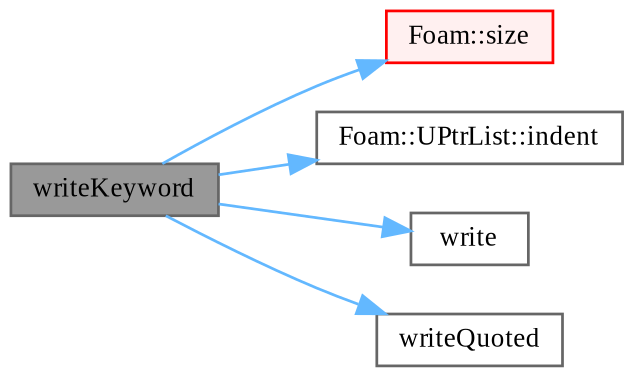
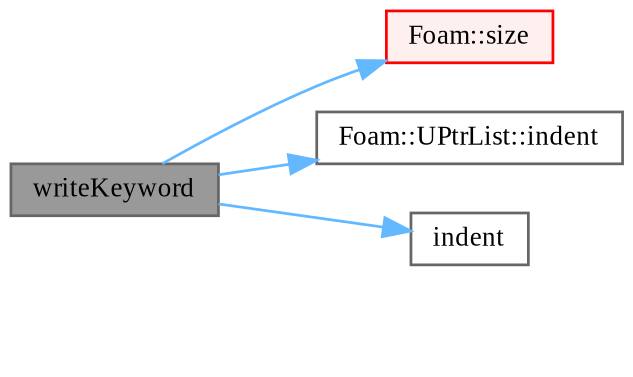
node "write": label "write" -> "indent"
node "writeQuoted": removed
